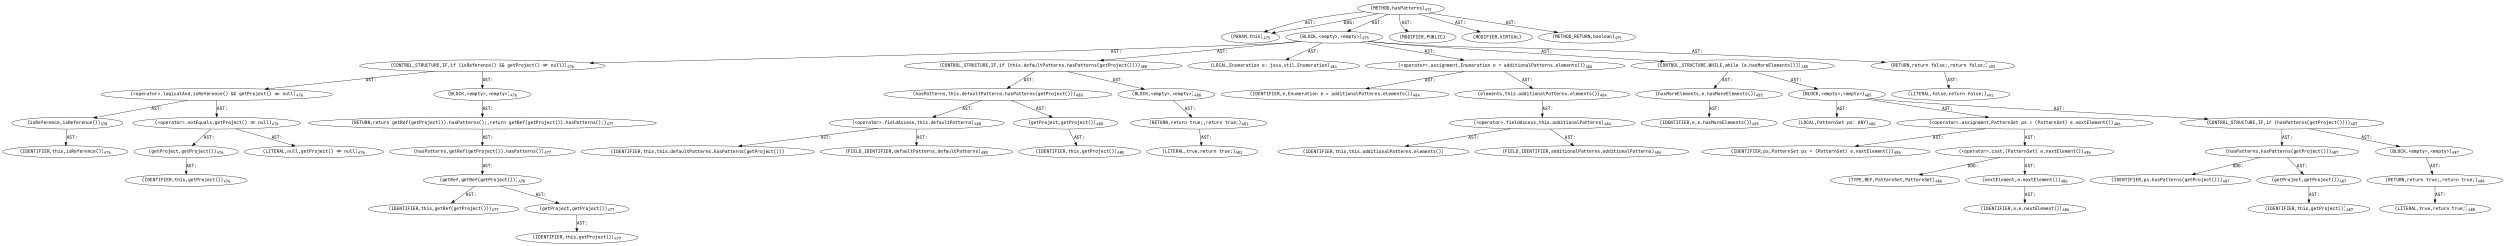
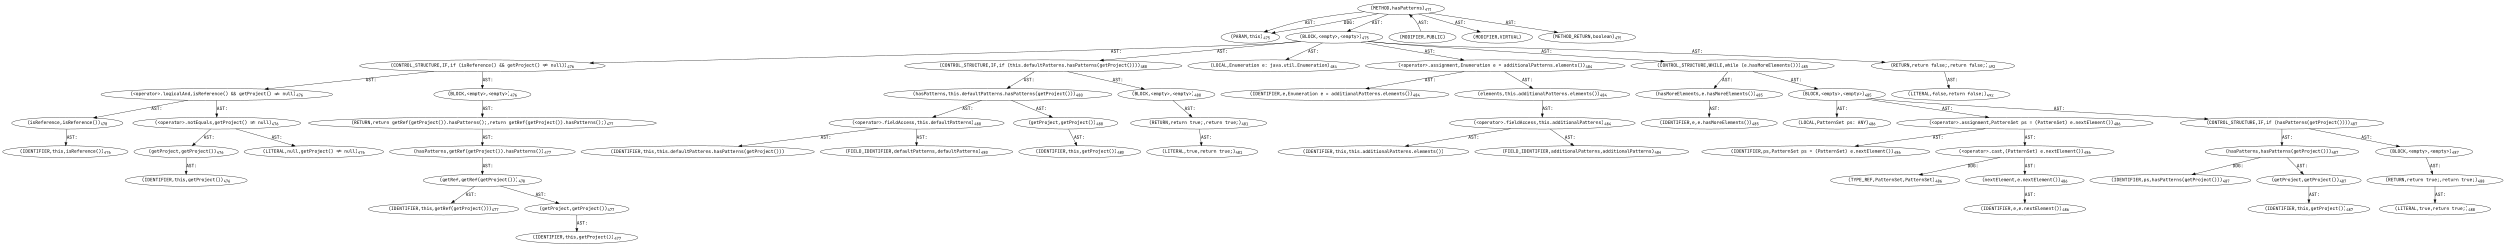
edge "(METHOD,hasPatterns)" -> "(MODIFIER,PUBLIC)": reversed
